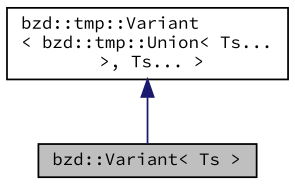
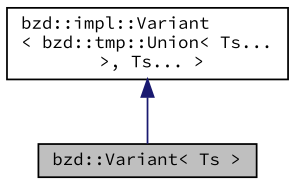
node "bzd::tmp::Variant < bzd::tmp::Union< Ts... >, Ts... >": label "bzd::tmp::Variant < bzd::tmp::Union< Ts... >, Ts... >" -> "bzd::impl::Variant < bzd::tmp::Union< Ts... >, Ts... >"
